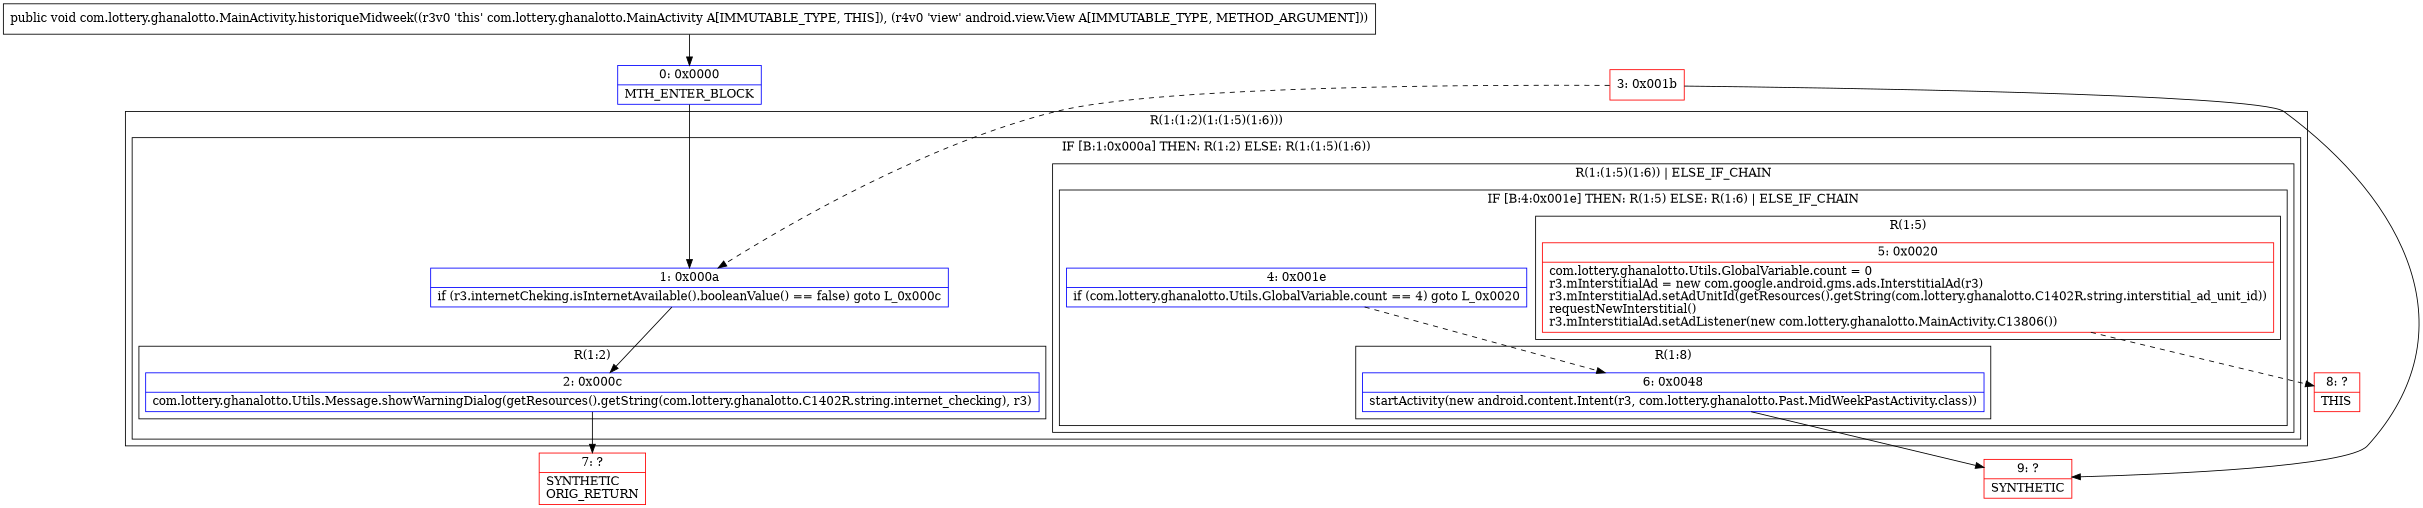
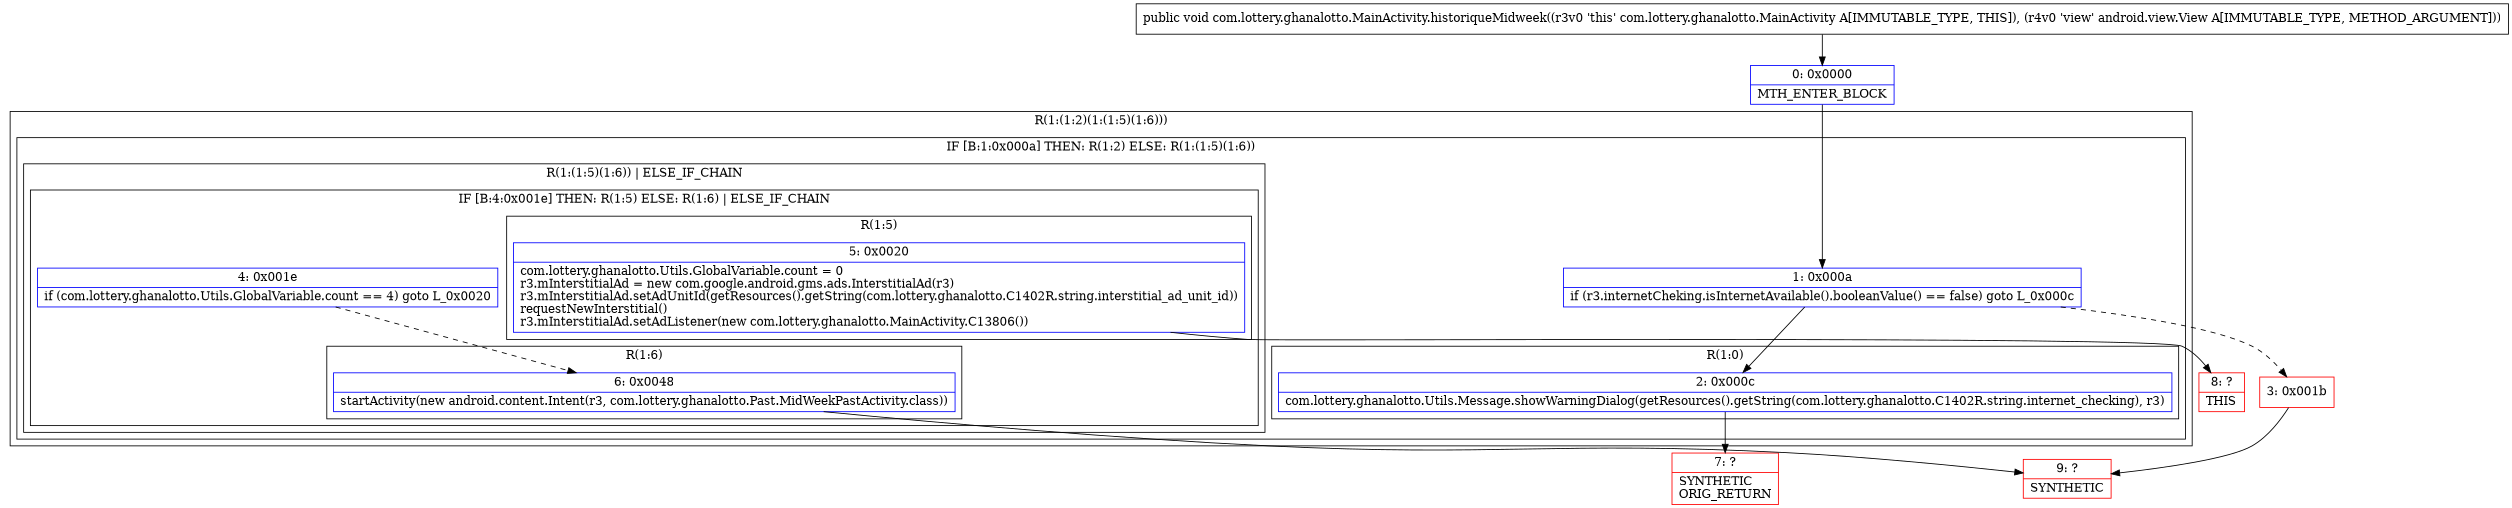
edge "3: 0x001b" -> "1: 0x000a": reversed
node "5: 0x0020": color red -> blue
cluster "R(1:2)": label "R(1:2)" -> "R(1:0)"
cluster "R(1:8)": label "R(1:8)" -> "R(1:6)"
edge "5: 0x0020" -> "8: ?": style dashed -> solid
